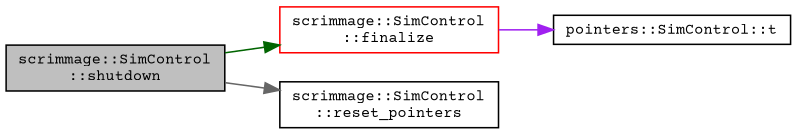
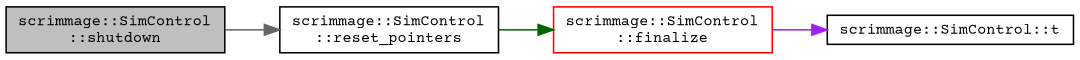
node "pointers::SimControl::t": label "pointers::SimControl::t" -> "scrimmage::SimControl::t"
edge "scrimmage::SimControl ::shutdown" -> "scrimmage::SimControl ::finalize": now "scrimmage::SimControl ::reset_pointers" -> "scrimmage::SimControl ::finalize"
